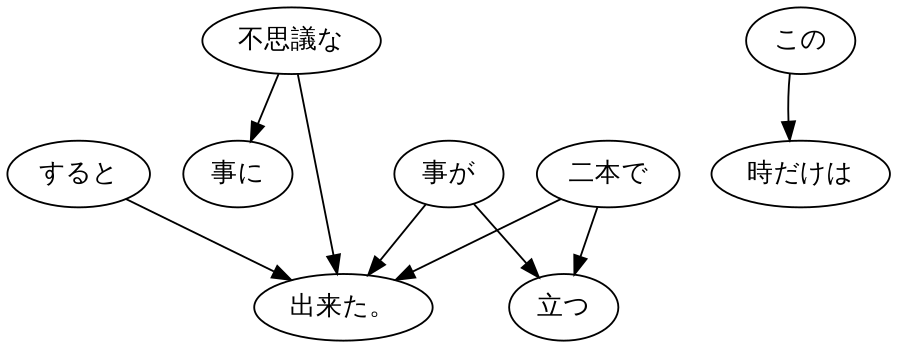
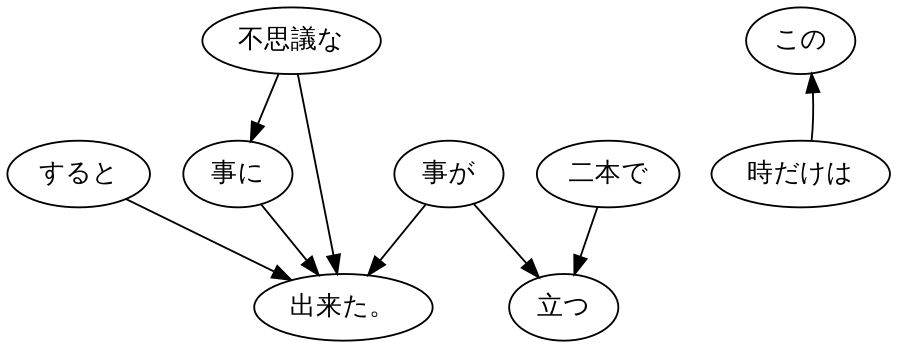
edge "この" -> "時だけは": reversed
edge "二本で" -> "出来た。": now "事に" -> "出来た。"
